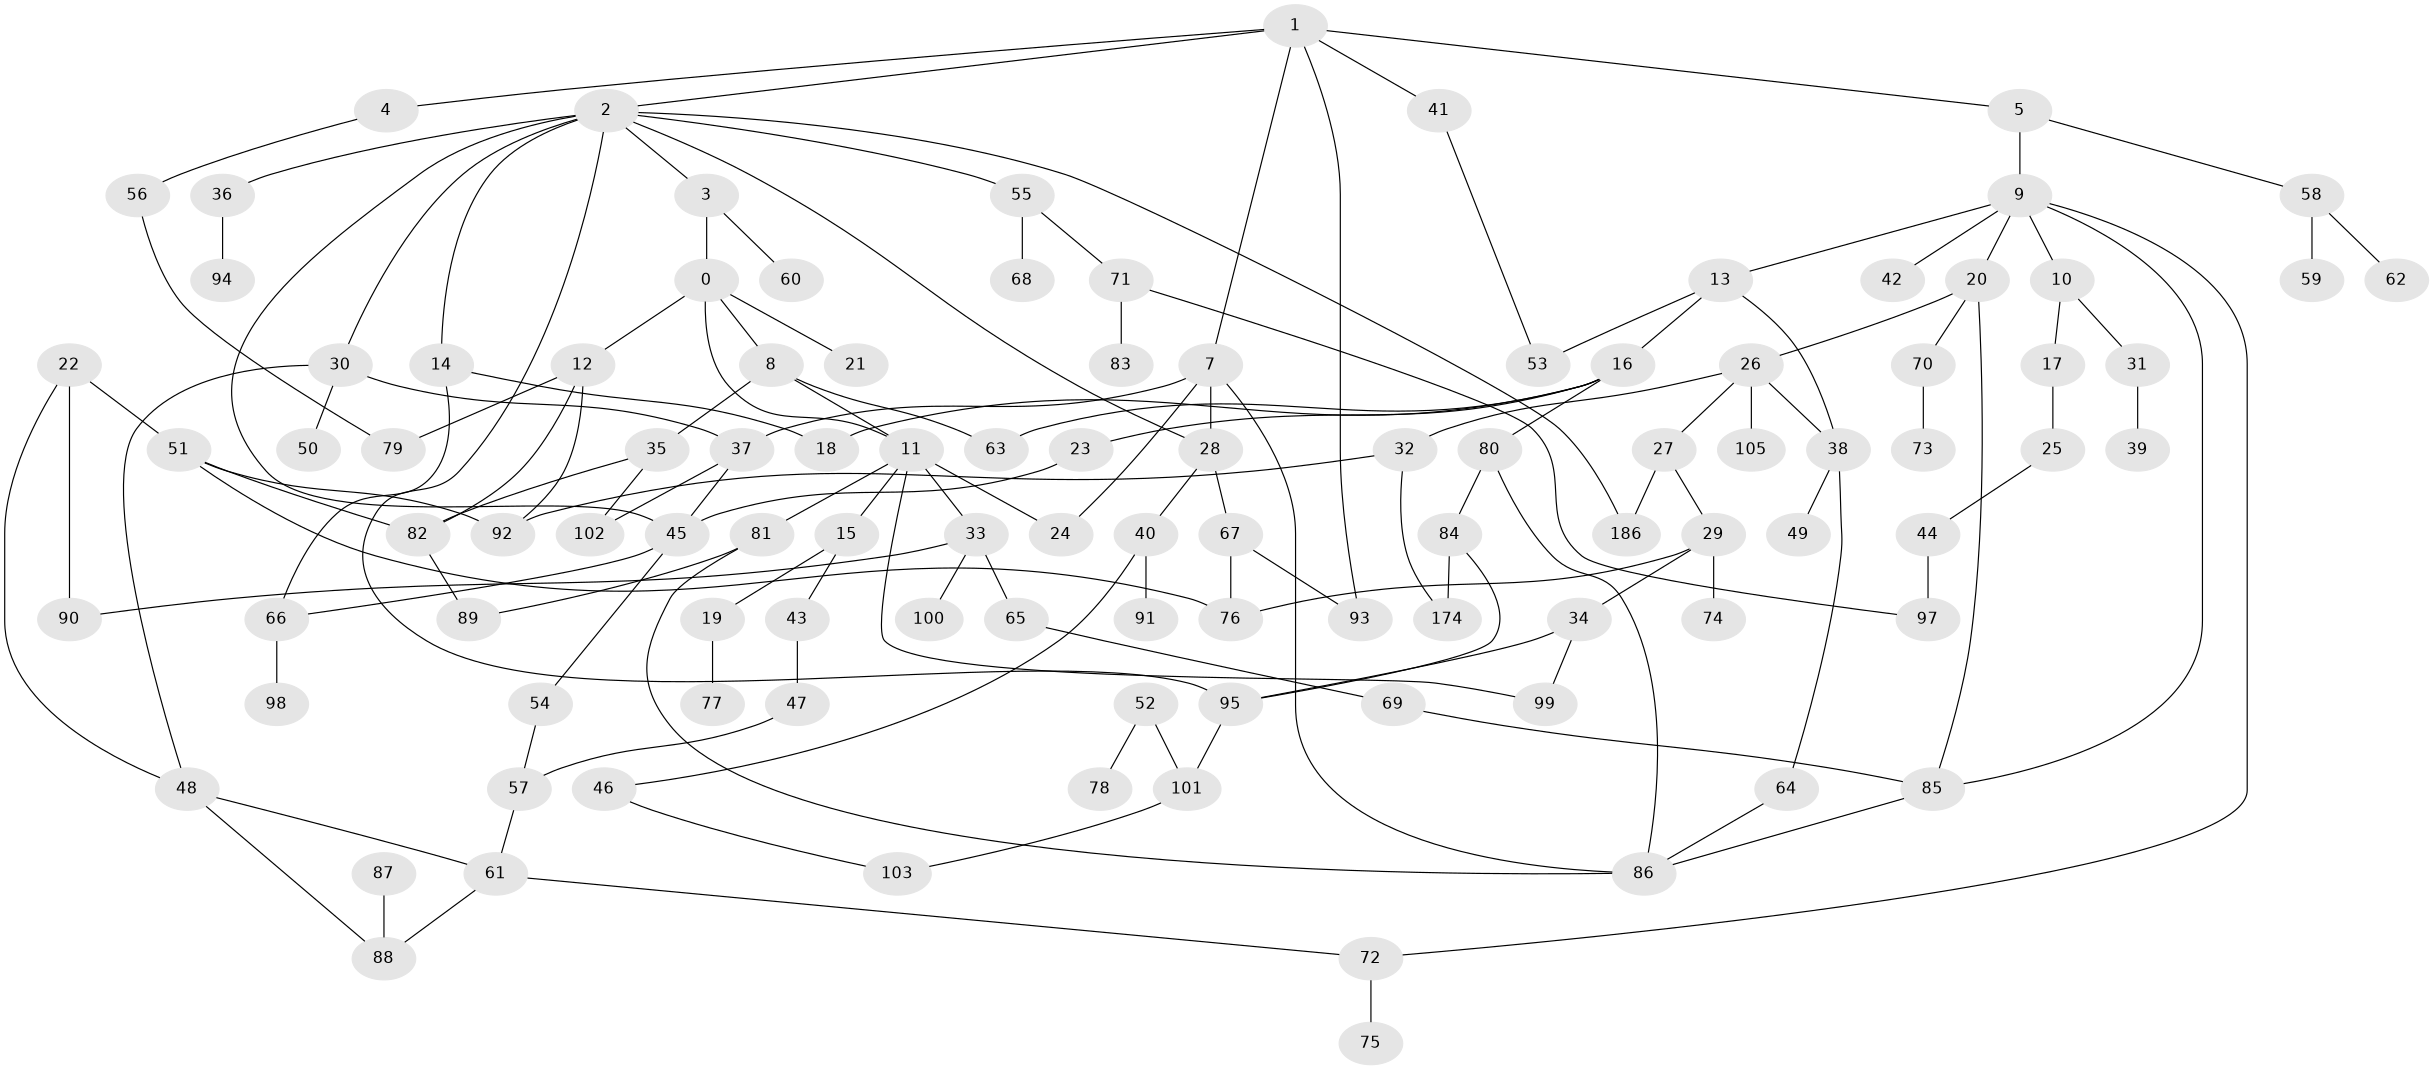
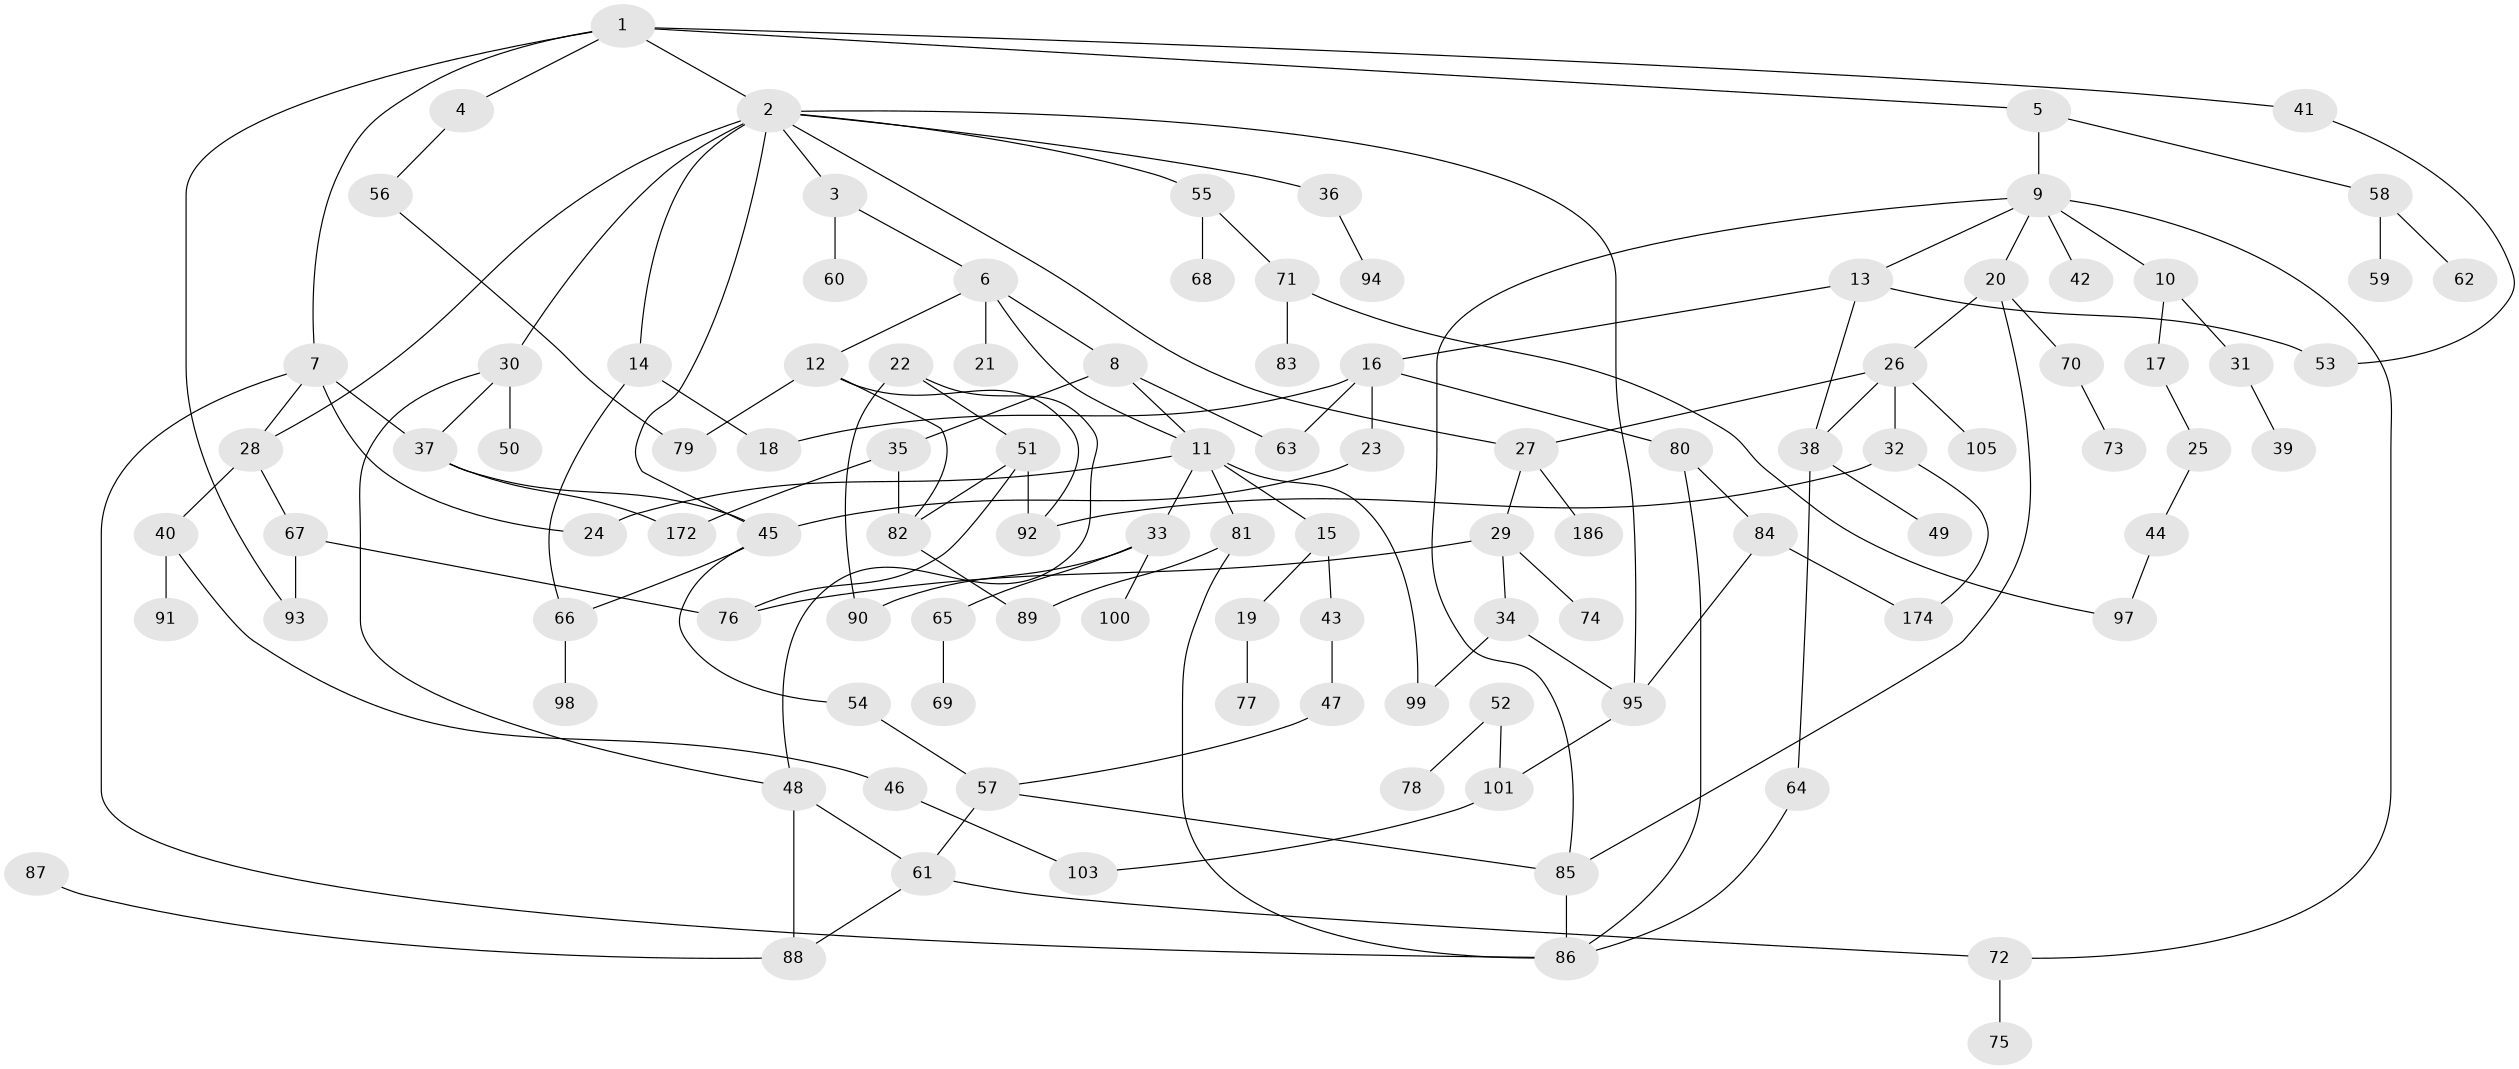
edge "2" -- "186": now "2" -- "27"
node "0": label "0" -> "6"
node "102": label "102" -> "172"
edge "69" -- "85": now "57" -- "85"
